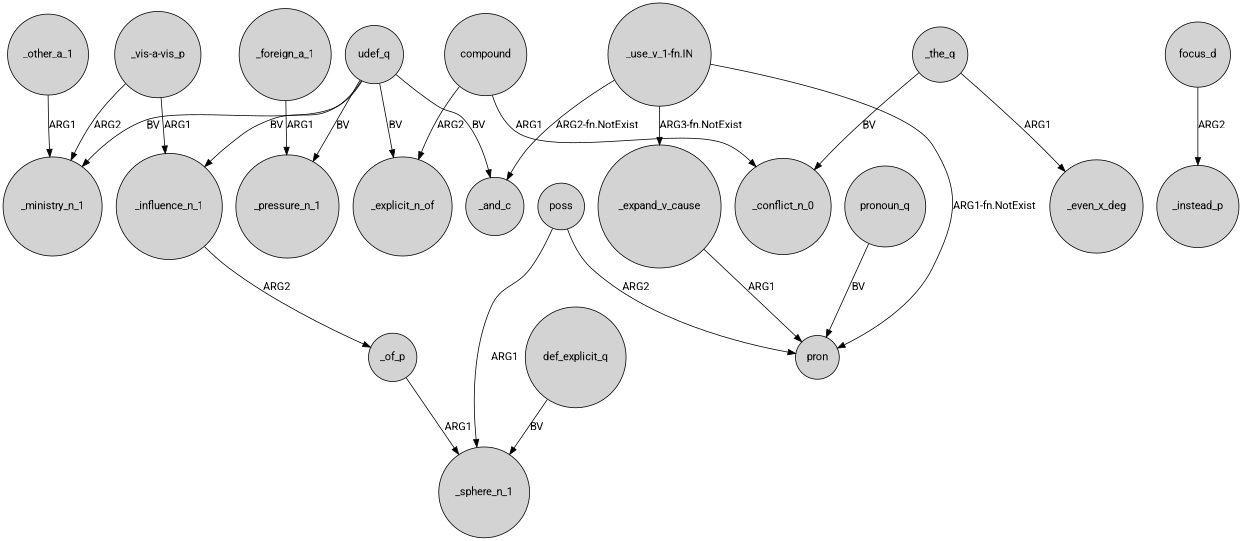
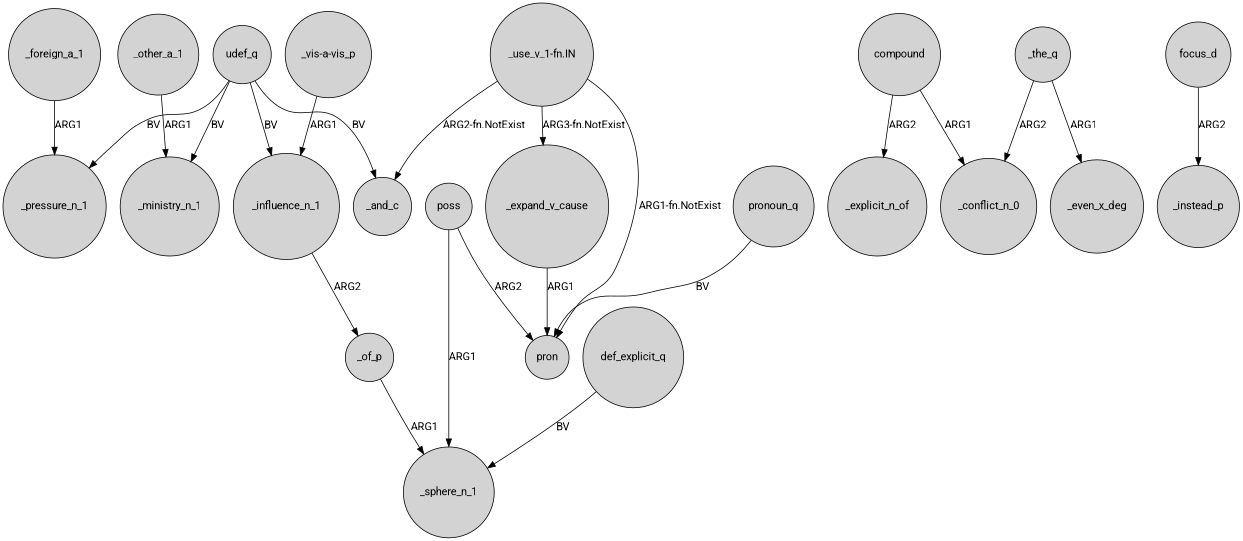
edge "_vis-a-vis_p" -> "_ministry_n_1": removed, label "ARG2"
edge "udef_q" -> "_explicit_n_of": removed, label "BV"
edge "_the_q" -> "_conflict_n_0": label "BV" -> "ARG2"
